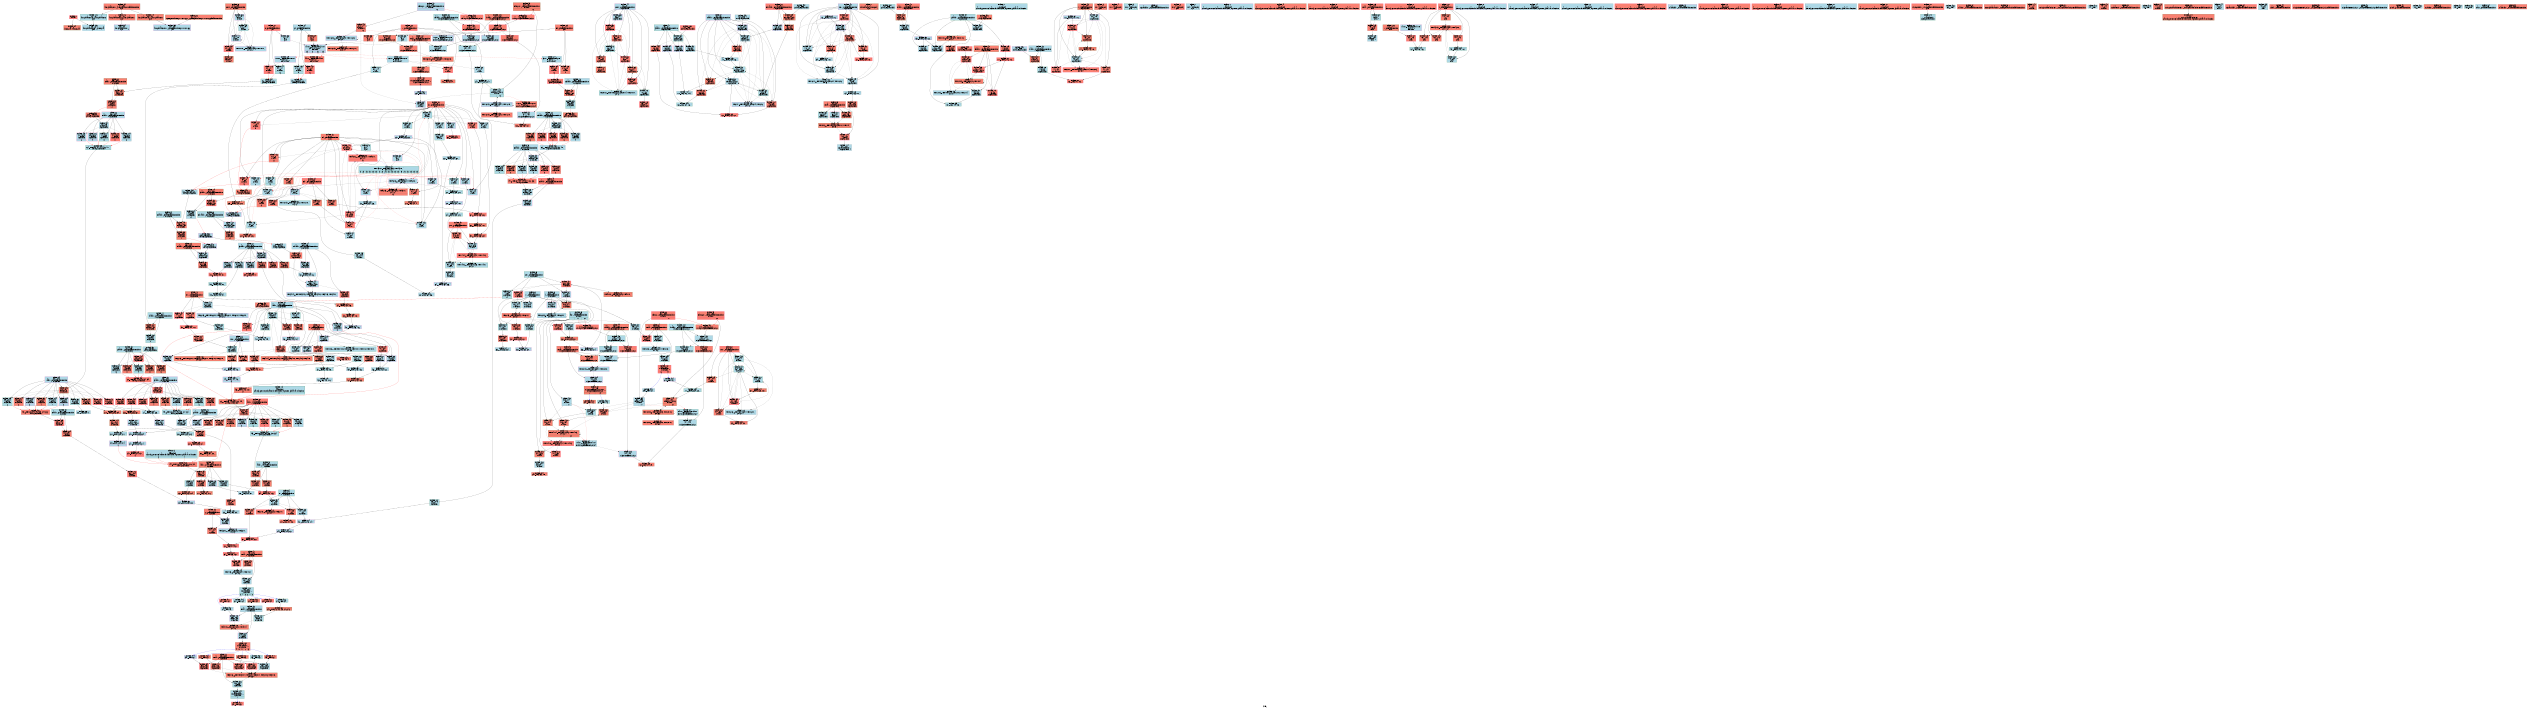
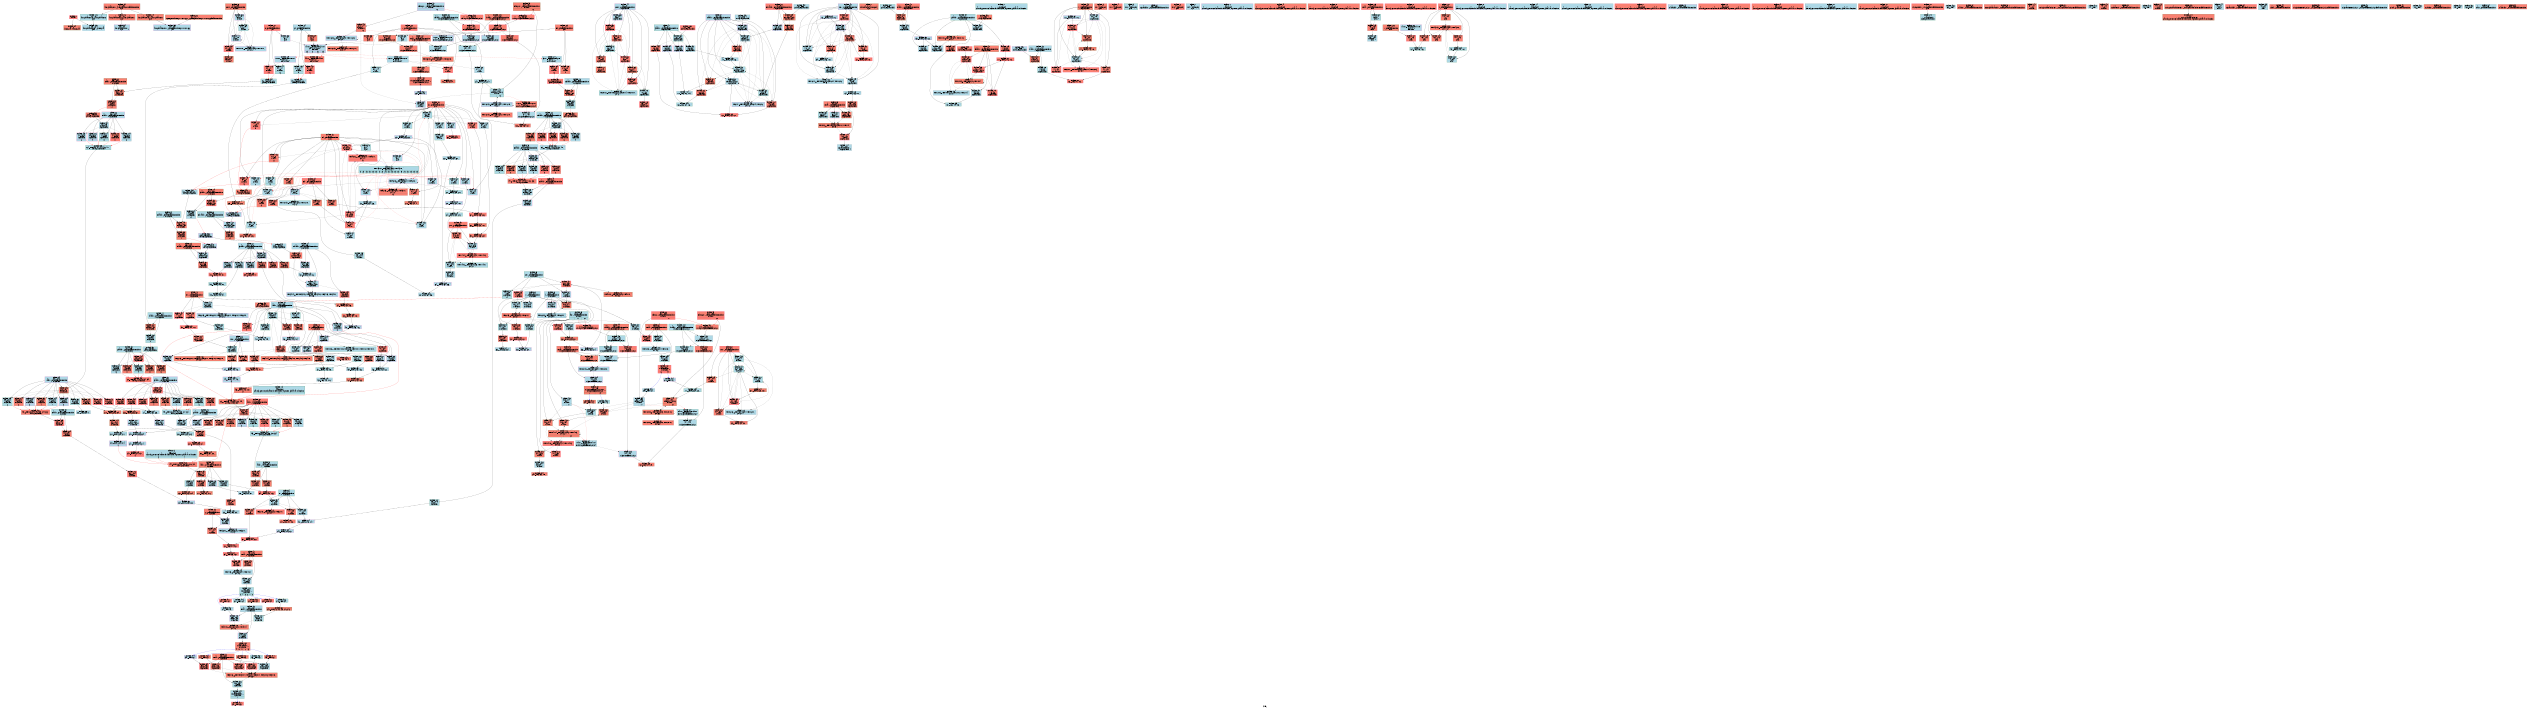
node "NodeID: 958": text "1st global _Z4can1iiix" -> "1st arg _Z4can1iiix"
